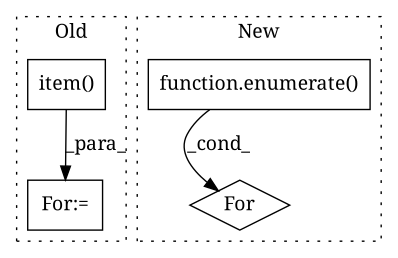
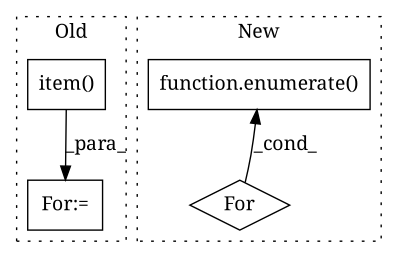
edge "function.enumerate()" -> "For": reversed
